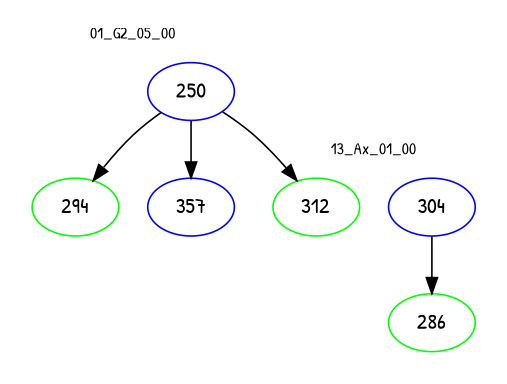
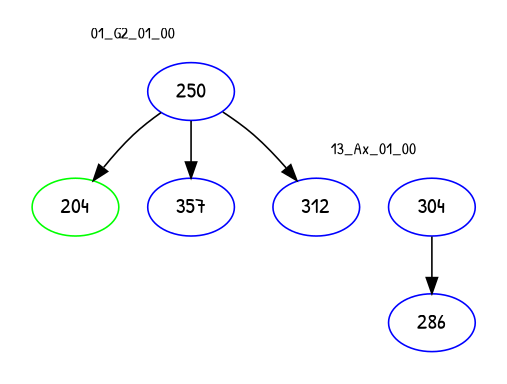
cluster "01_G2_05_00": label "01_G2_05_00" -> "01_G2_01_00"
node "294": label "294" -> "204"
node "312": color green -> blue
node "286": color green -> blue
